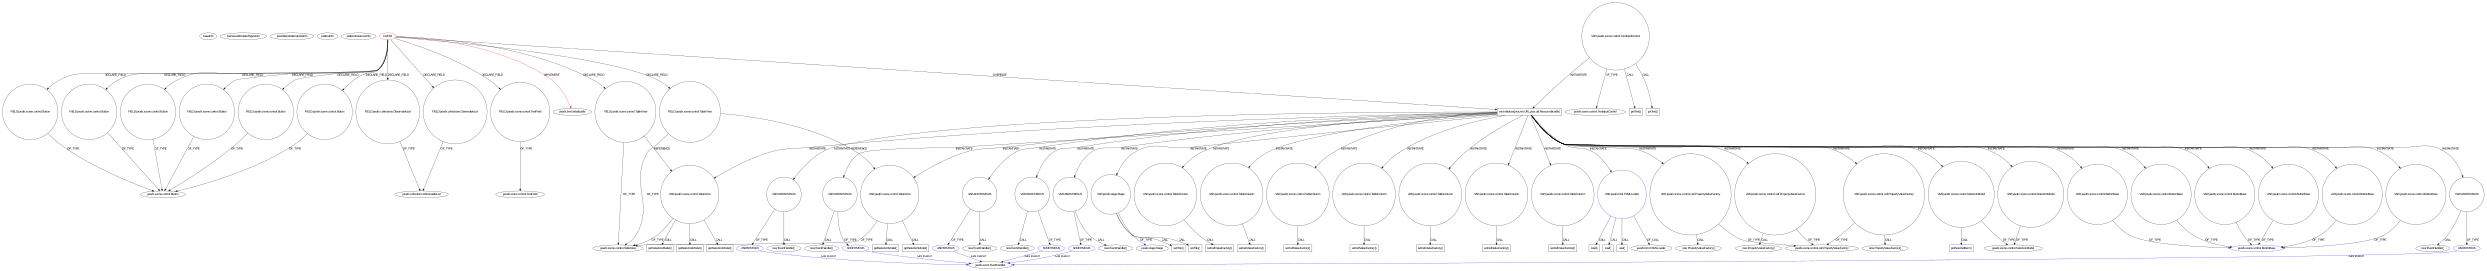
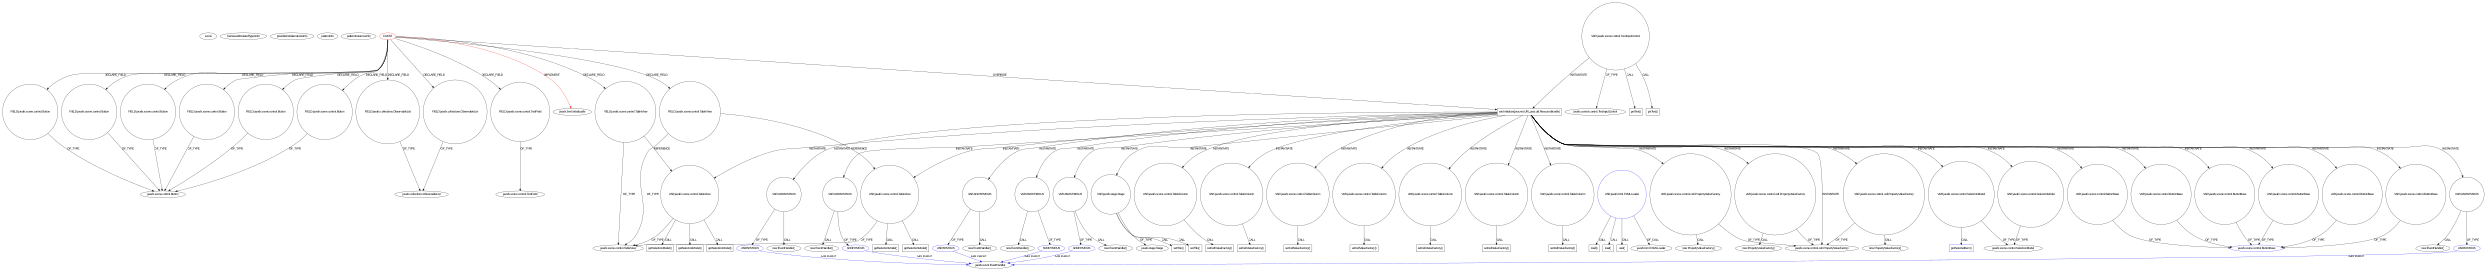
node "baseInfo": label "baseInfo" -> "scene"
node "javafx.scene.control.TextInputControl": label "javafx.scene.control.TextInputControl" -> "javafx.control.control.TextInputControl"
edge "void initialize(java.net.URL,java.util.ResourceBundle)" -> "VAR:javafx.fxml.FXMLLoader": now "void initialize(java.net.URL,java.util.ResourceBundle)" -> "javafx.scene.control.cell.PropertyValueFactory"
edge "VAR:javafx.stage.Stage" -> "javafx.stage.Stage": color blue -> black
